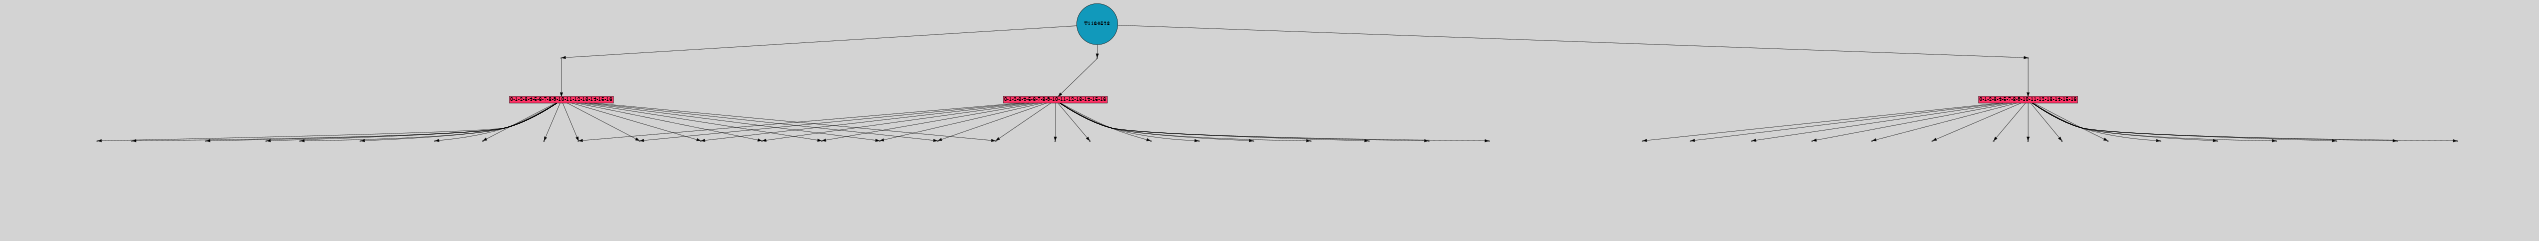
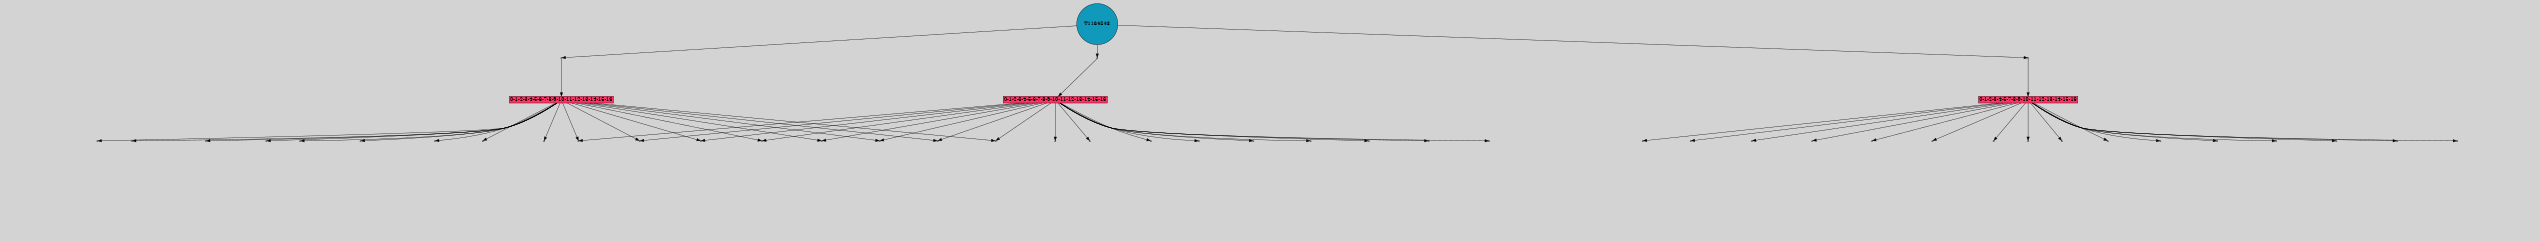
node "T1164523": label "T1164523" -> "T1164543"
